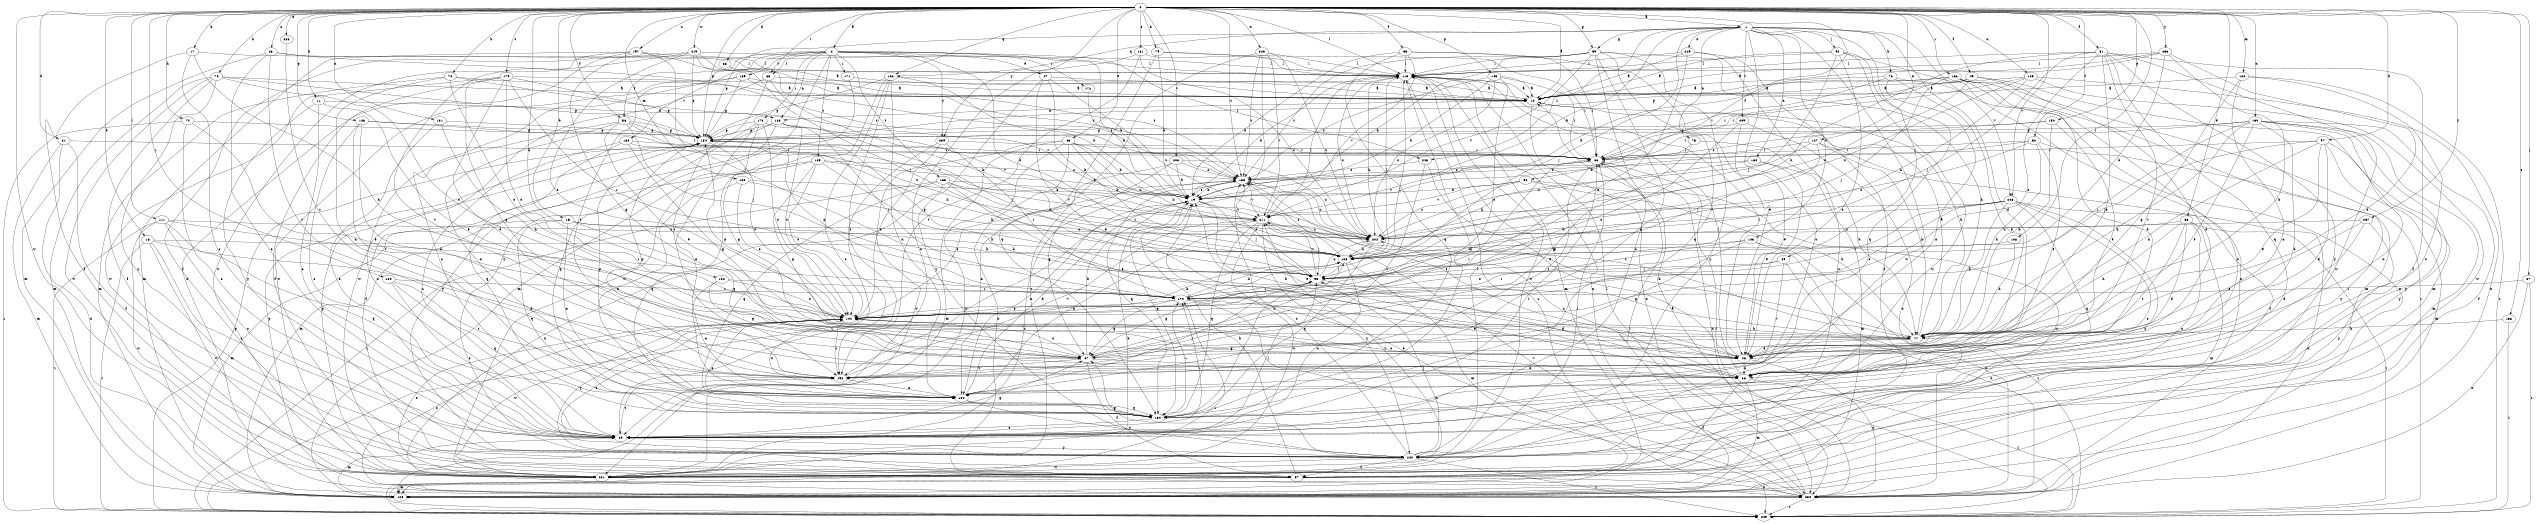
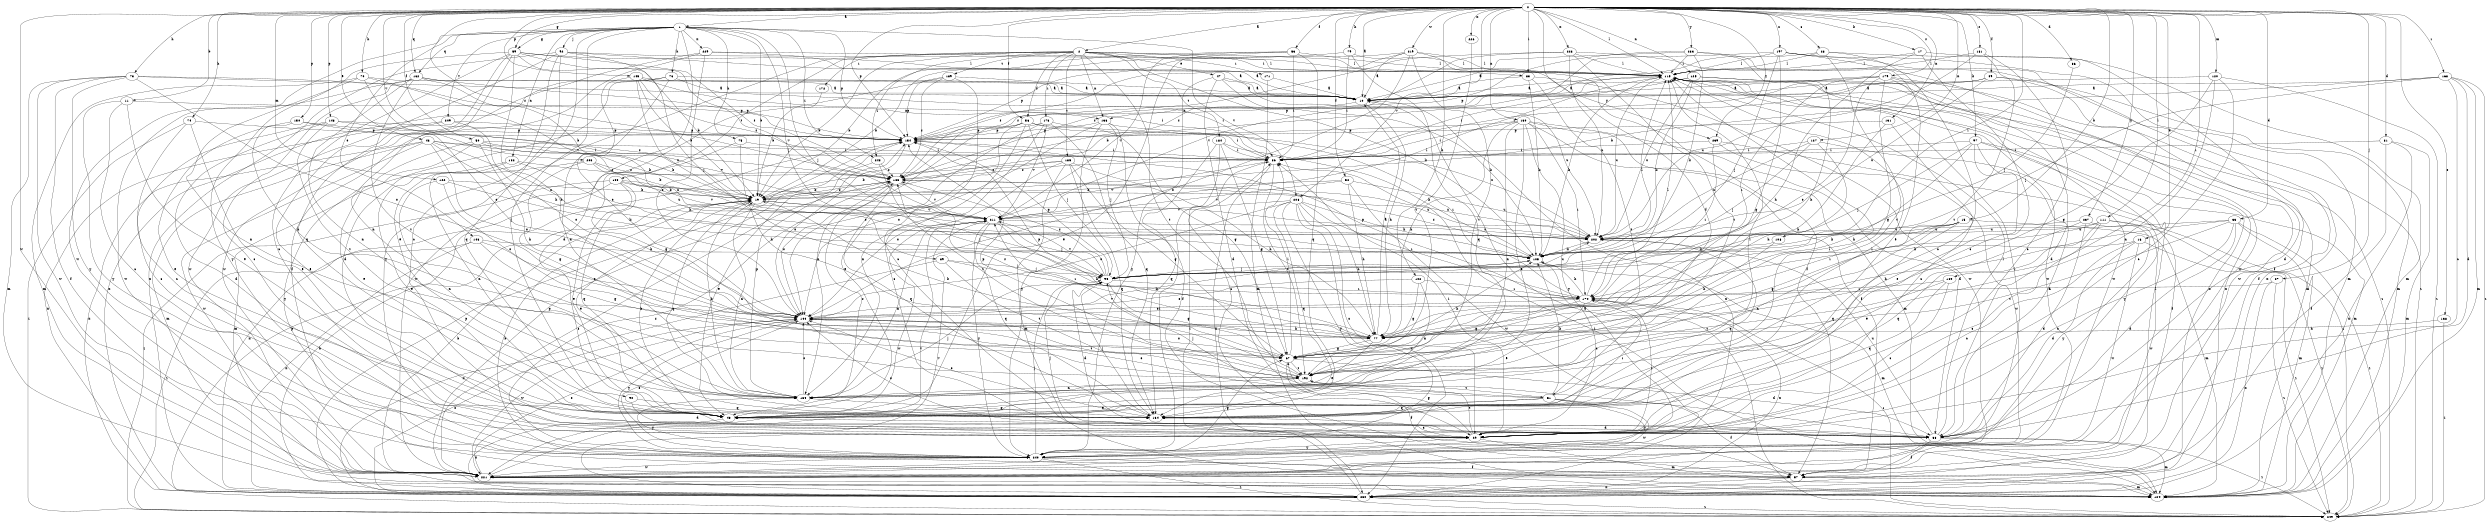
edge "51" -> "192": reversed
node "90": added
